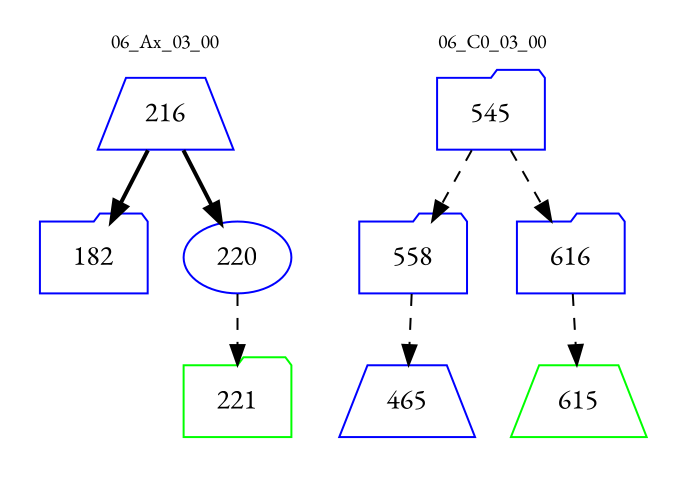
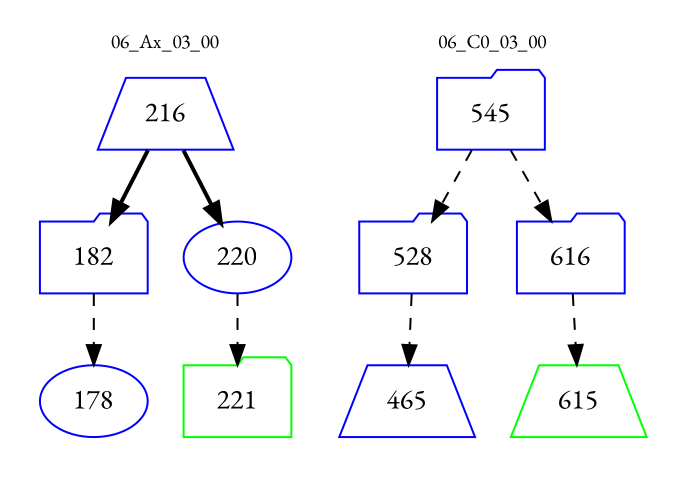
node "558": label "558" -> "528"
node "178": added
